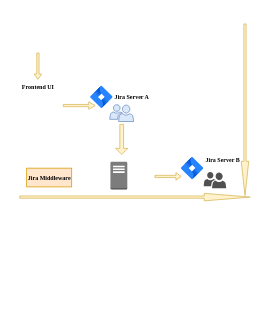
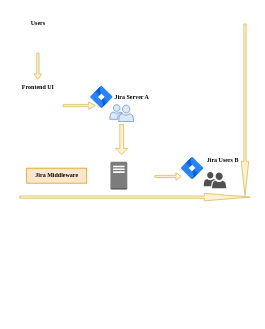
node "Users": added
node "Jira Server B": label "Jira Server B" -> "Jira Users B"
node "Jira Middleware": size 45x19 -> 60x15
